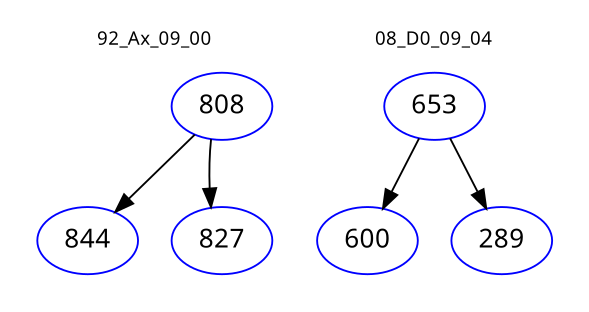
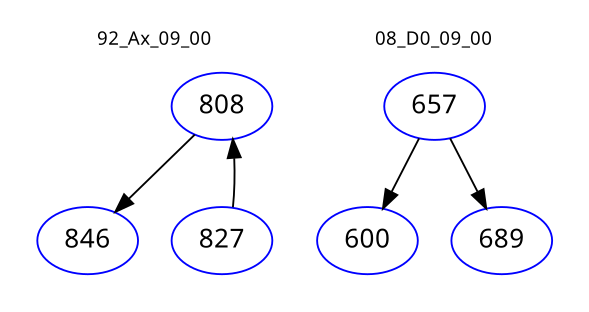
cluster "08_D0_09_04": label "08_D0_09_04" -> "08_D0_09_00"
node "653": label "653" -> "657"
edge "808" -> "827": reversed
node "844": label "844" -> "846"
node "289": label "289" -> "689"
